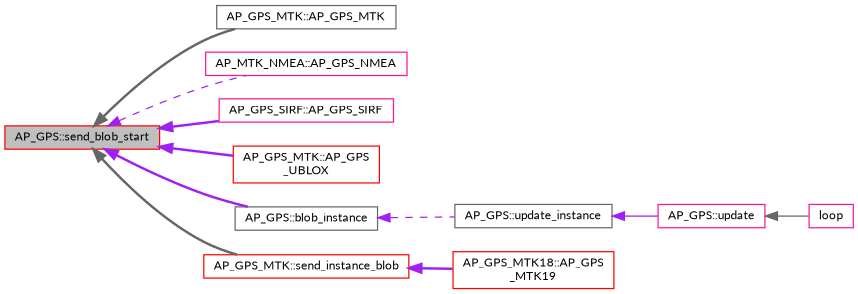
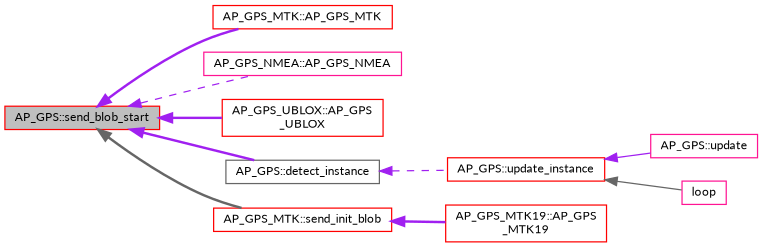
node "AP_GPS_MTK::AP_GPS_MTK": color gray40 -> red
node "AP_MTK_NMEA::AP_GPS_NMEA": label "AP_MTK_NMEA::AP_GPS_NMEA" -> "AP_GPS_NMEA::AP_GPS_NMEA"
edge "AP_GPS_MTK::AP_GPS_MTK" -> "AP_GPS::send_blob_start": color gray40 -> purple
node "AP_GPS_SIRF::AP_GPS_SIRF": removed
node "AP_GPS_MTK::AP_GPS _UBLOX": label "AP_GPS_MTK::AP_GPS _UBLOX" -> "AP_GPS_UBLOX::AP_GPS _UBLOX"
node "AP_GPS::update_instance": color gray40 -> red
edge "loop" -> "AP_GPS::update": now "loop" -> "AP_GPS::update_instance"
node "AP_GPS::blob_instance": label "AP_GPS::blob_instance" -> "AP_GPS::detect_instance"
node "AP_GPS_MTK::send_instance_blob": label "AP_GPS_MTK::send_instance_blob" -> "AP_GPS_MTK::send_init_blob"
node "AP_GPS_MTK18::AP_GPS _MTK19": label "AP_GPS_MTK18::AP_GPS _MTK19" -> "AP_GPS_MTK19::AP_GPS _MTK19"
